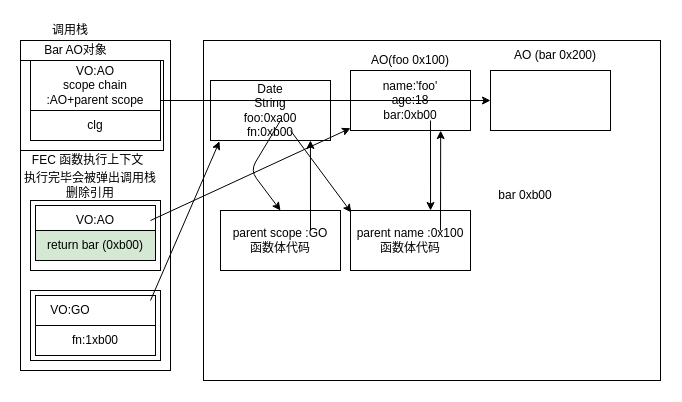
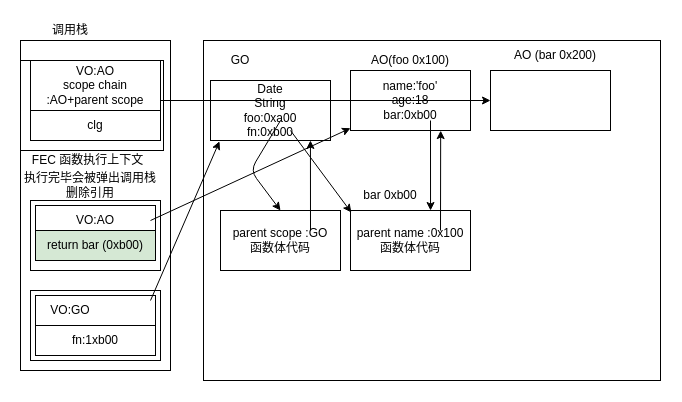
node "Bar AO对象": removed
node "GO": added
node "bar 0xb00": moved (526, 196) -> (391, 196)
